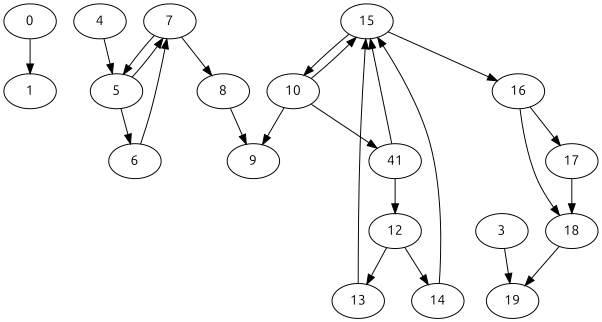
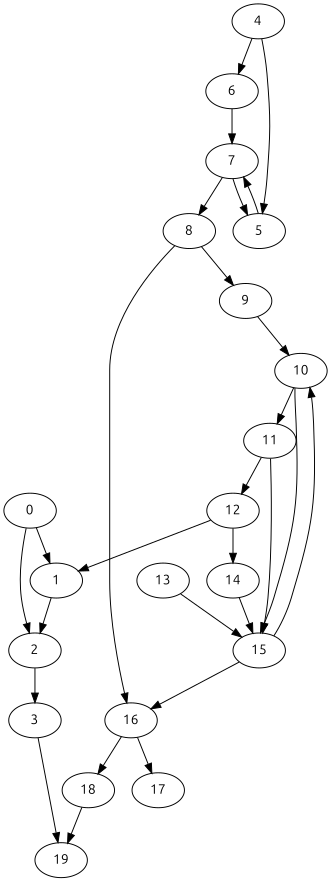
edge "5" -> "6": now "4" -> "6"
edge "10" -> "9": reversed
node "41": label "41" -> "11"
edge "17" -> "18": removed
edge "12" -> "13": now "12" -> "1"
edge "8" -> "16": added
node "2": added
